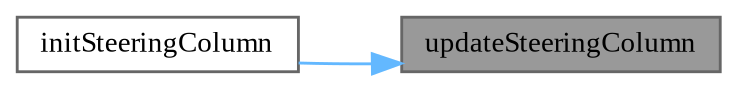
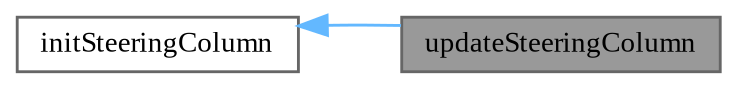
edge "initSteeringColumn" -> "updateSteeringColumn": reversed
